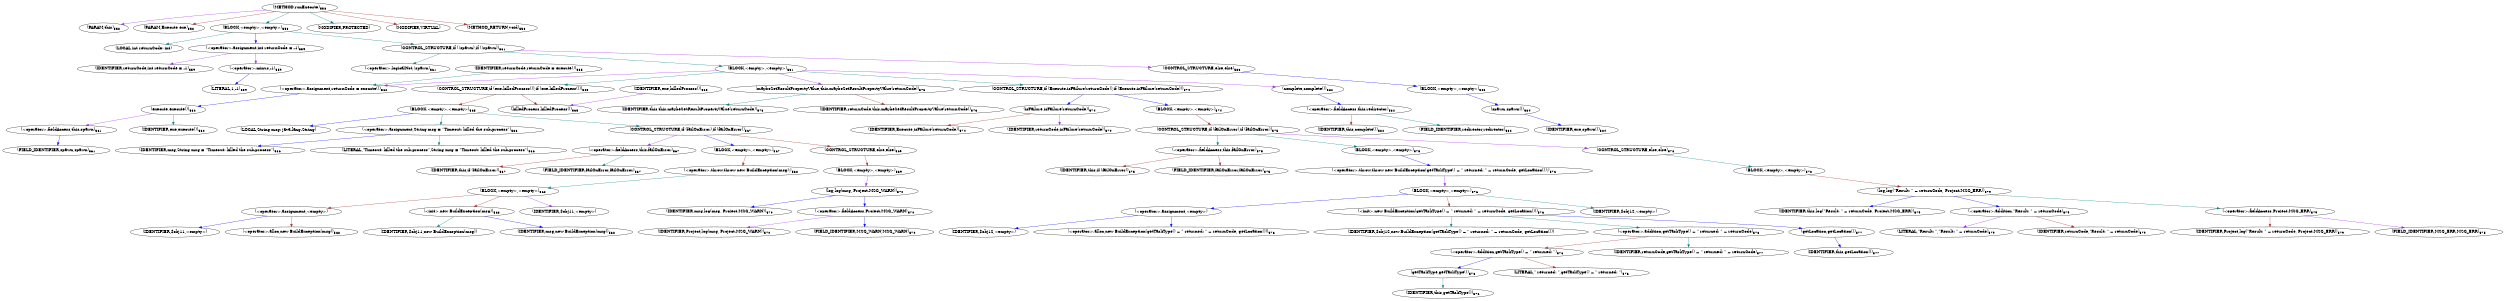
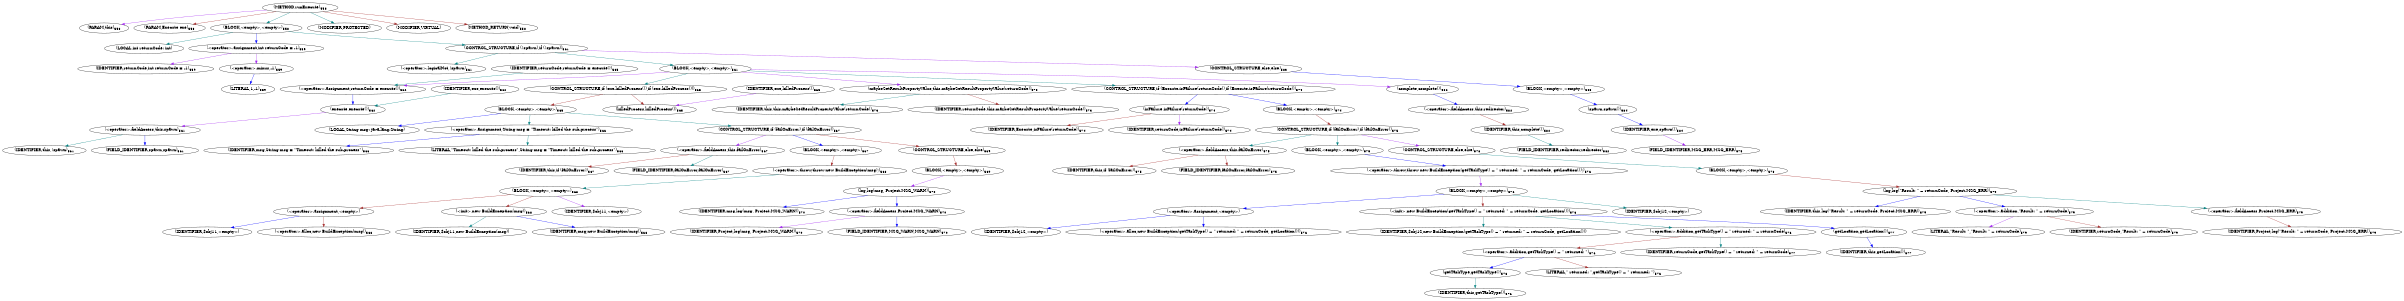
edge "(execute,execute())" -> "(IDENTIFIER,exe,execute())": reversed
edge "(<operator>.fieldAccess,this.redirector)" -> "(FIELD_IDENTIFIER,redirector,redirector)": now "(IDENTIFIER,this,complete())" -> "(FIELD_IDENTIFIER,redirector,redirector)"
node "(IDENTIFIER,this,!spawn)": added
edge "(<operator>.fieldAccess,Project.MSG_ERR)" -> "(FIELD_IDENTIFIER,MSG_ERR,MSG_ERR)": now "(IDENTIFIER,exe,spawn())" -> "(FIELD_IDENTIFIER,MSG_ERR,MSG_ERR)"
